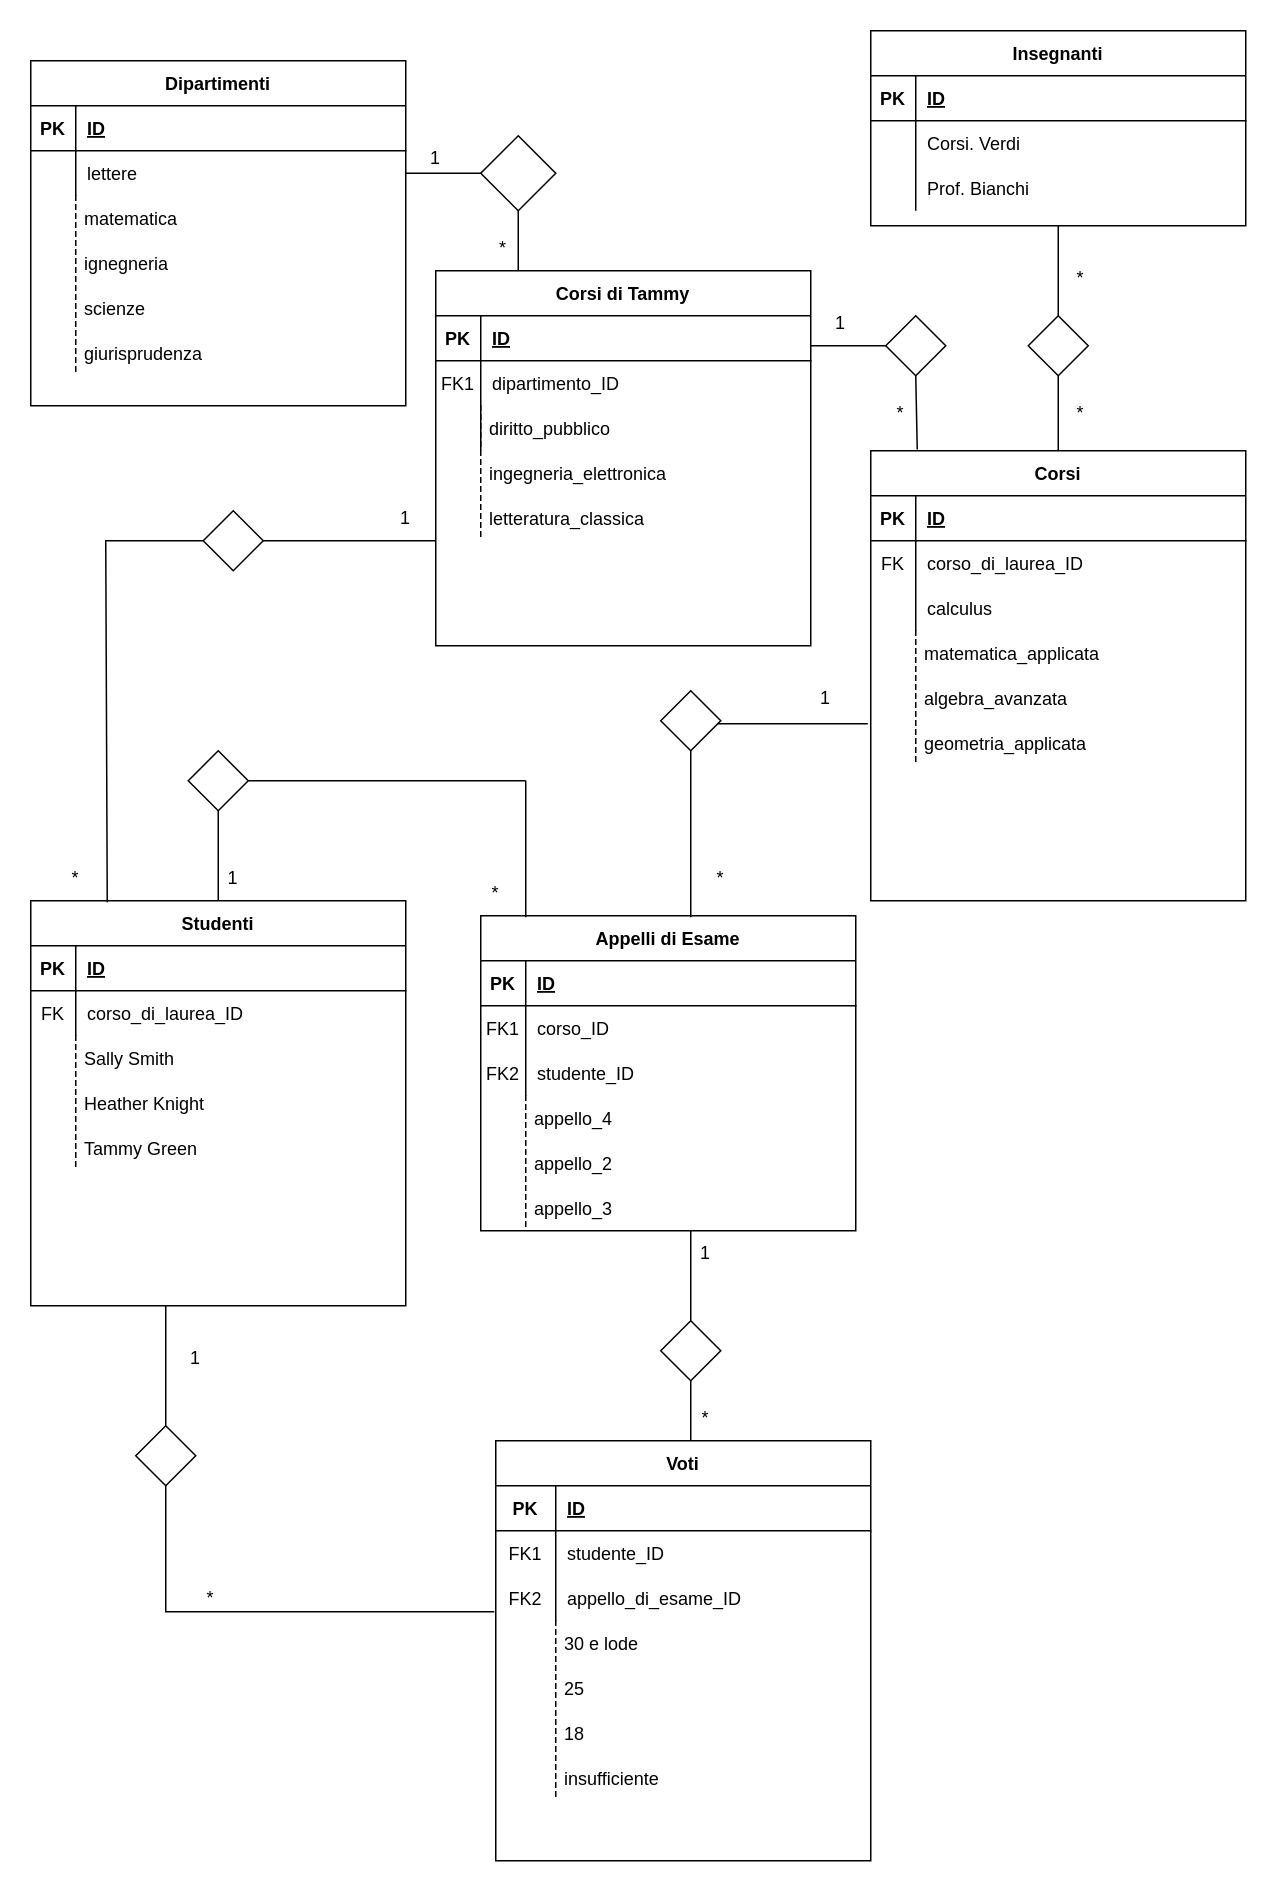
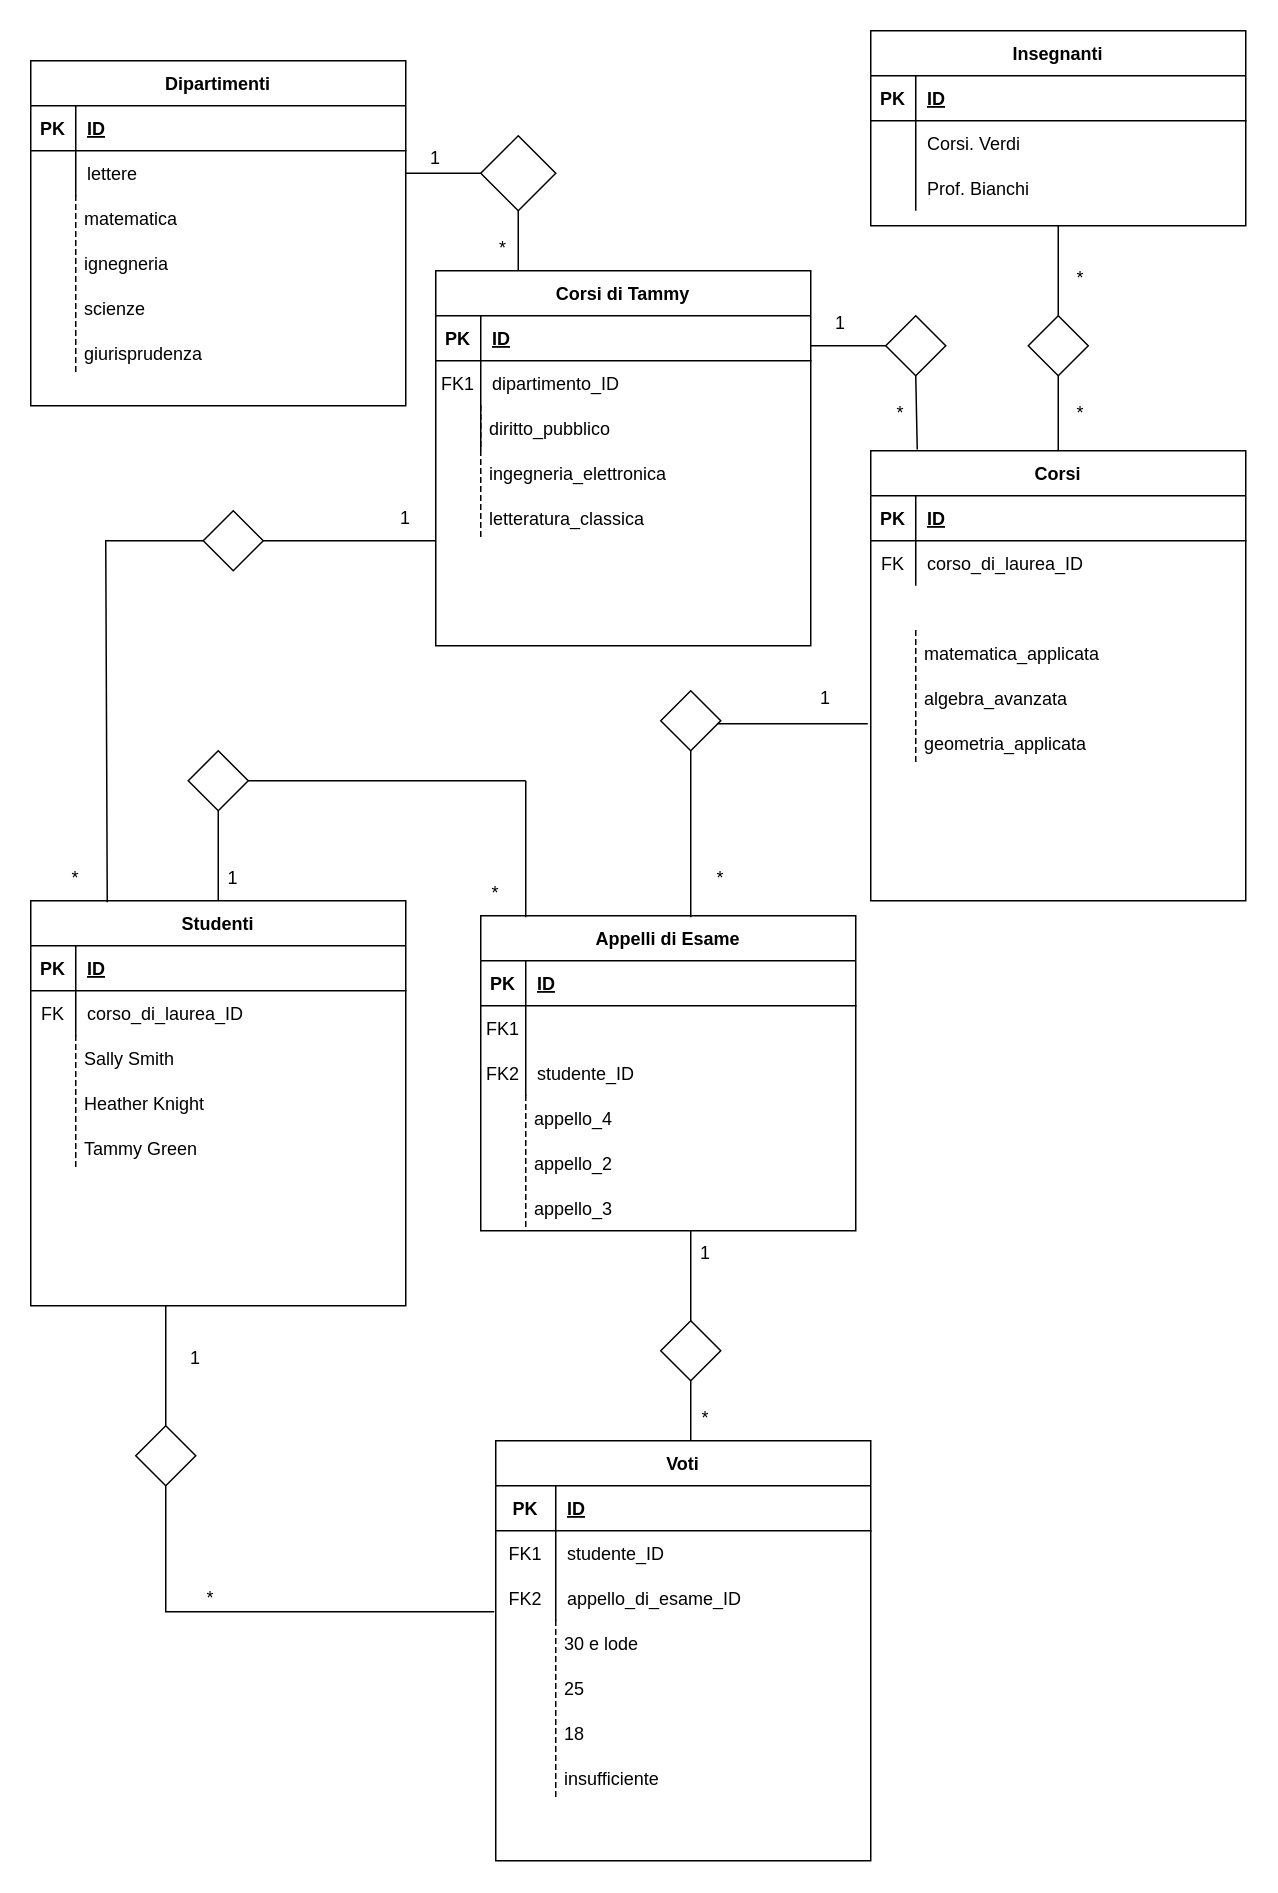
node "calculus": removed
node "corso_ID": removed
